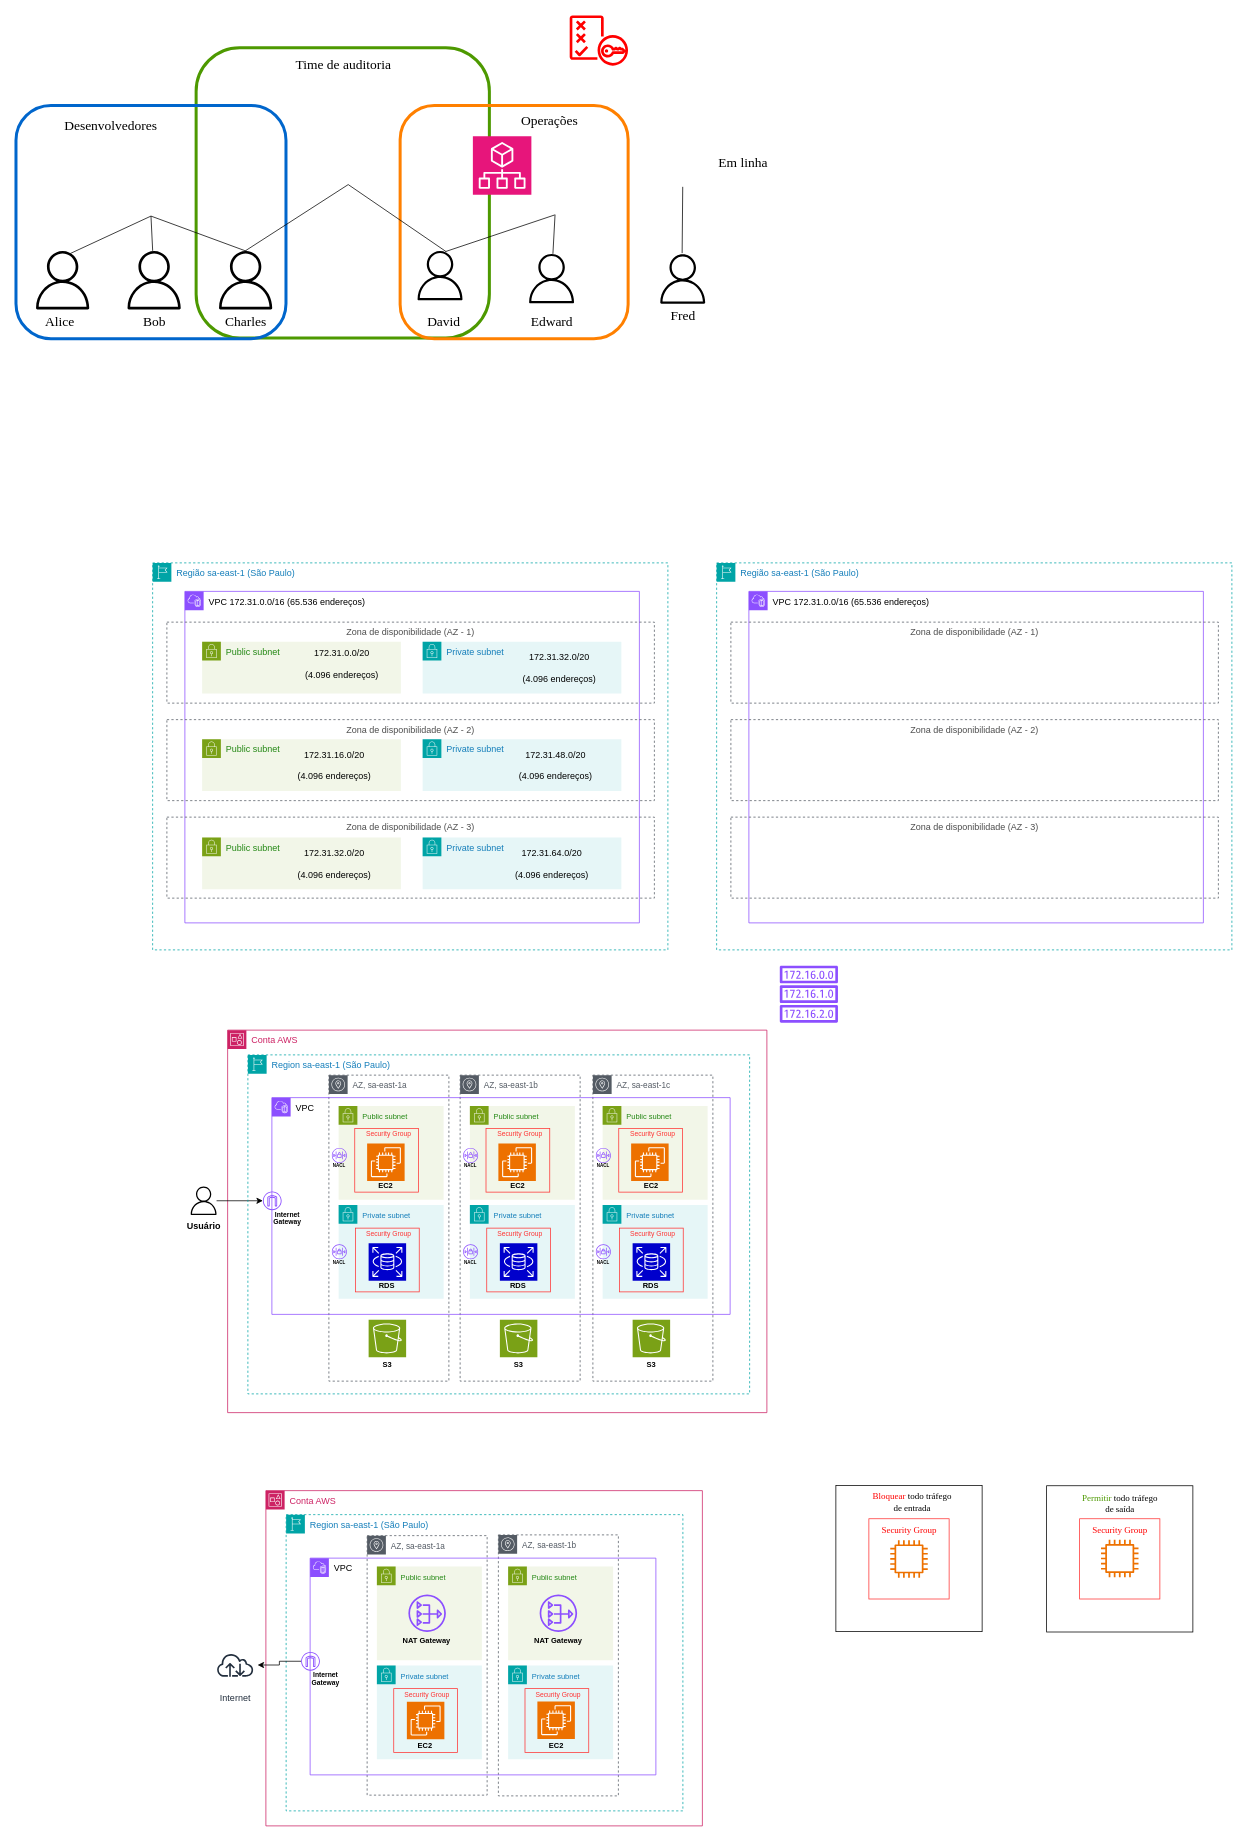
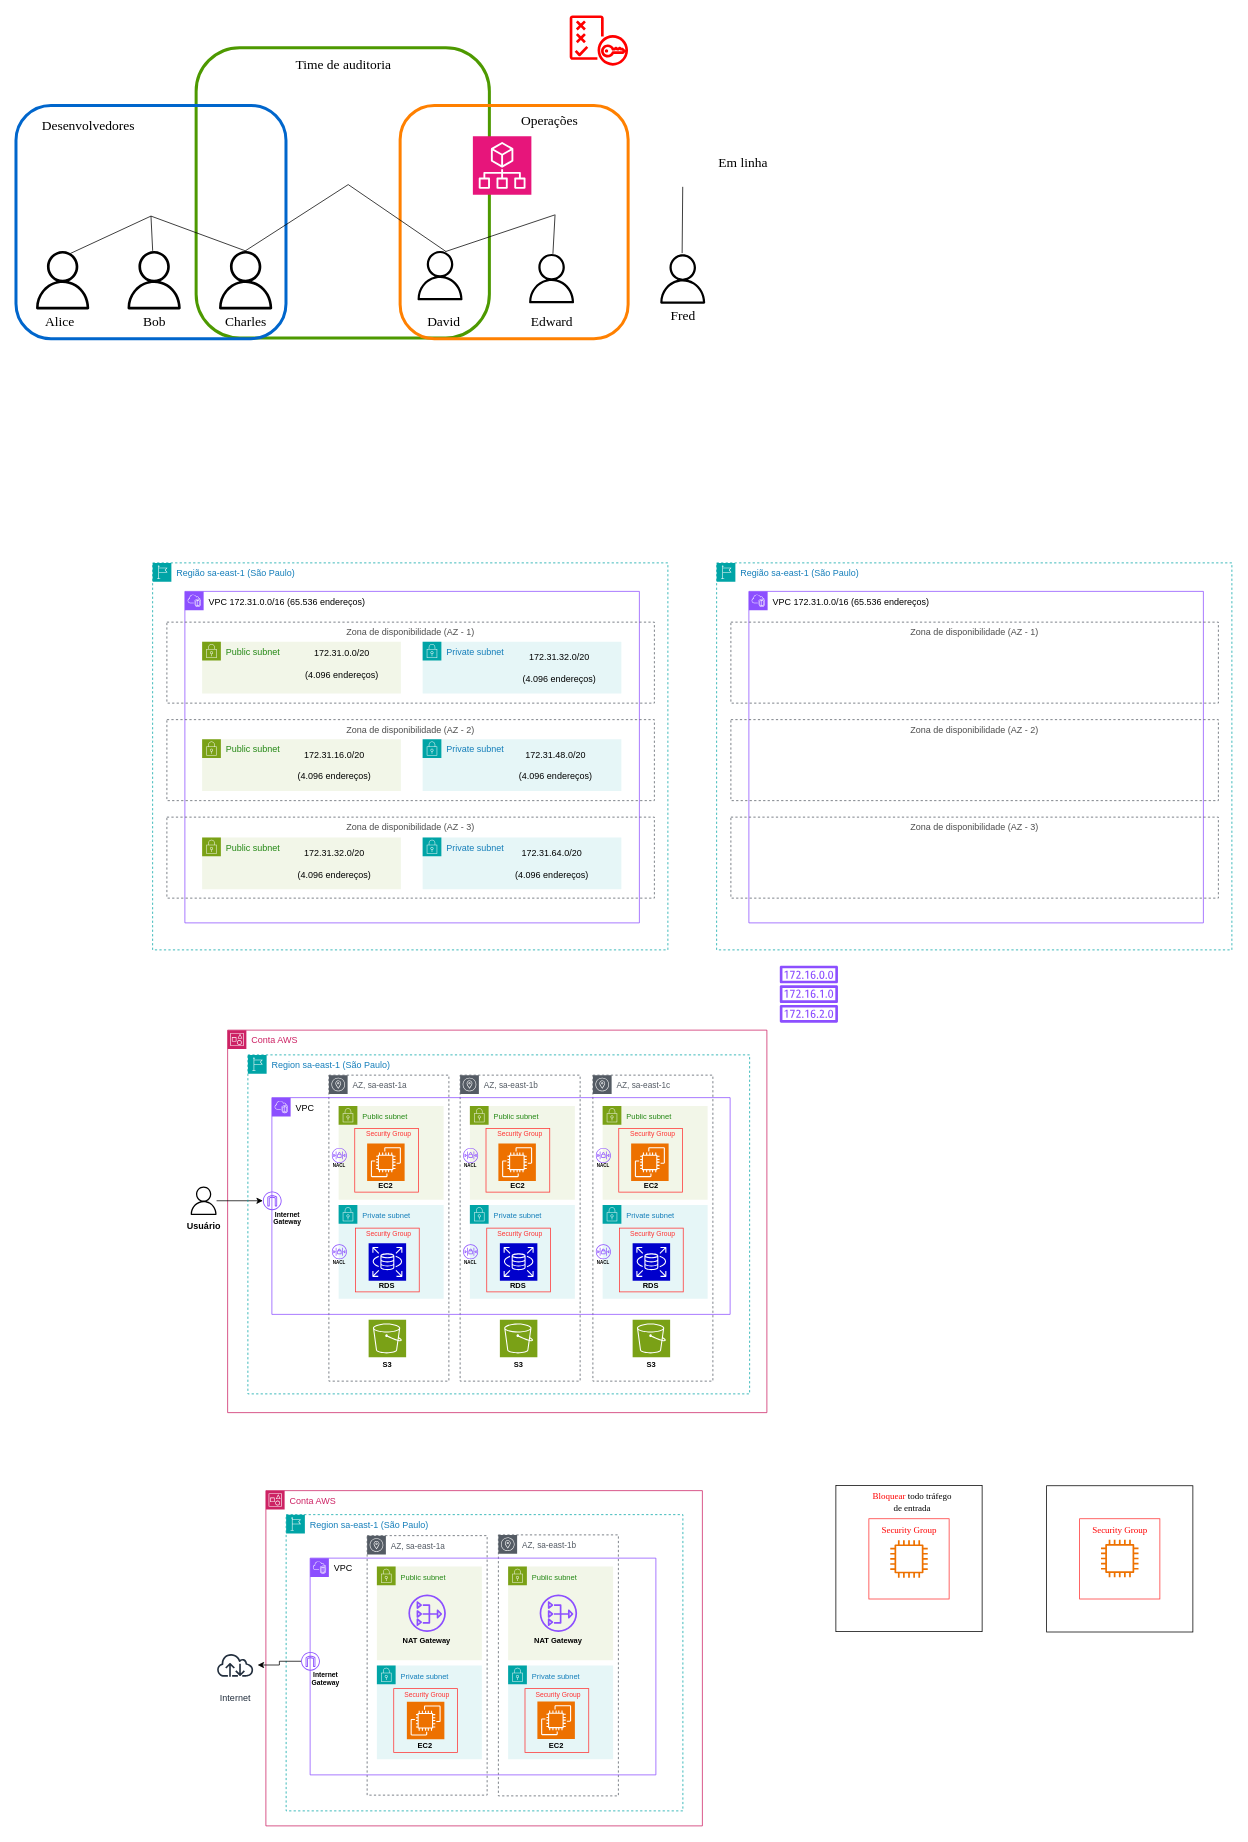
node "Desenvolvedores": moved (110, 126) -> (88, 126)
node "Permitir todo tráfego de saída": removed
